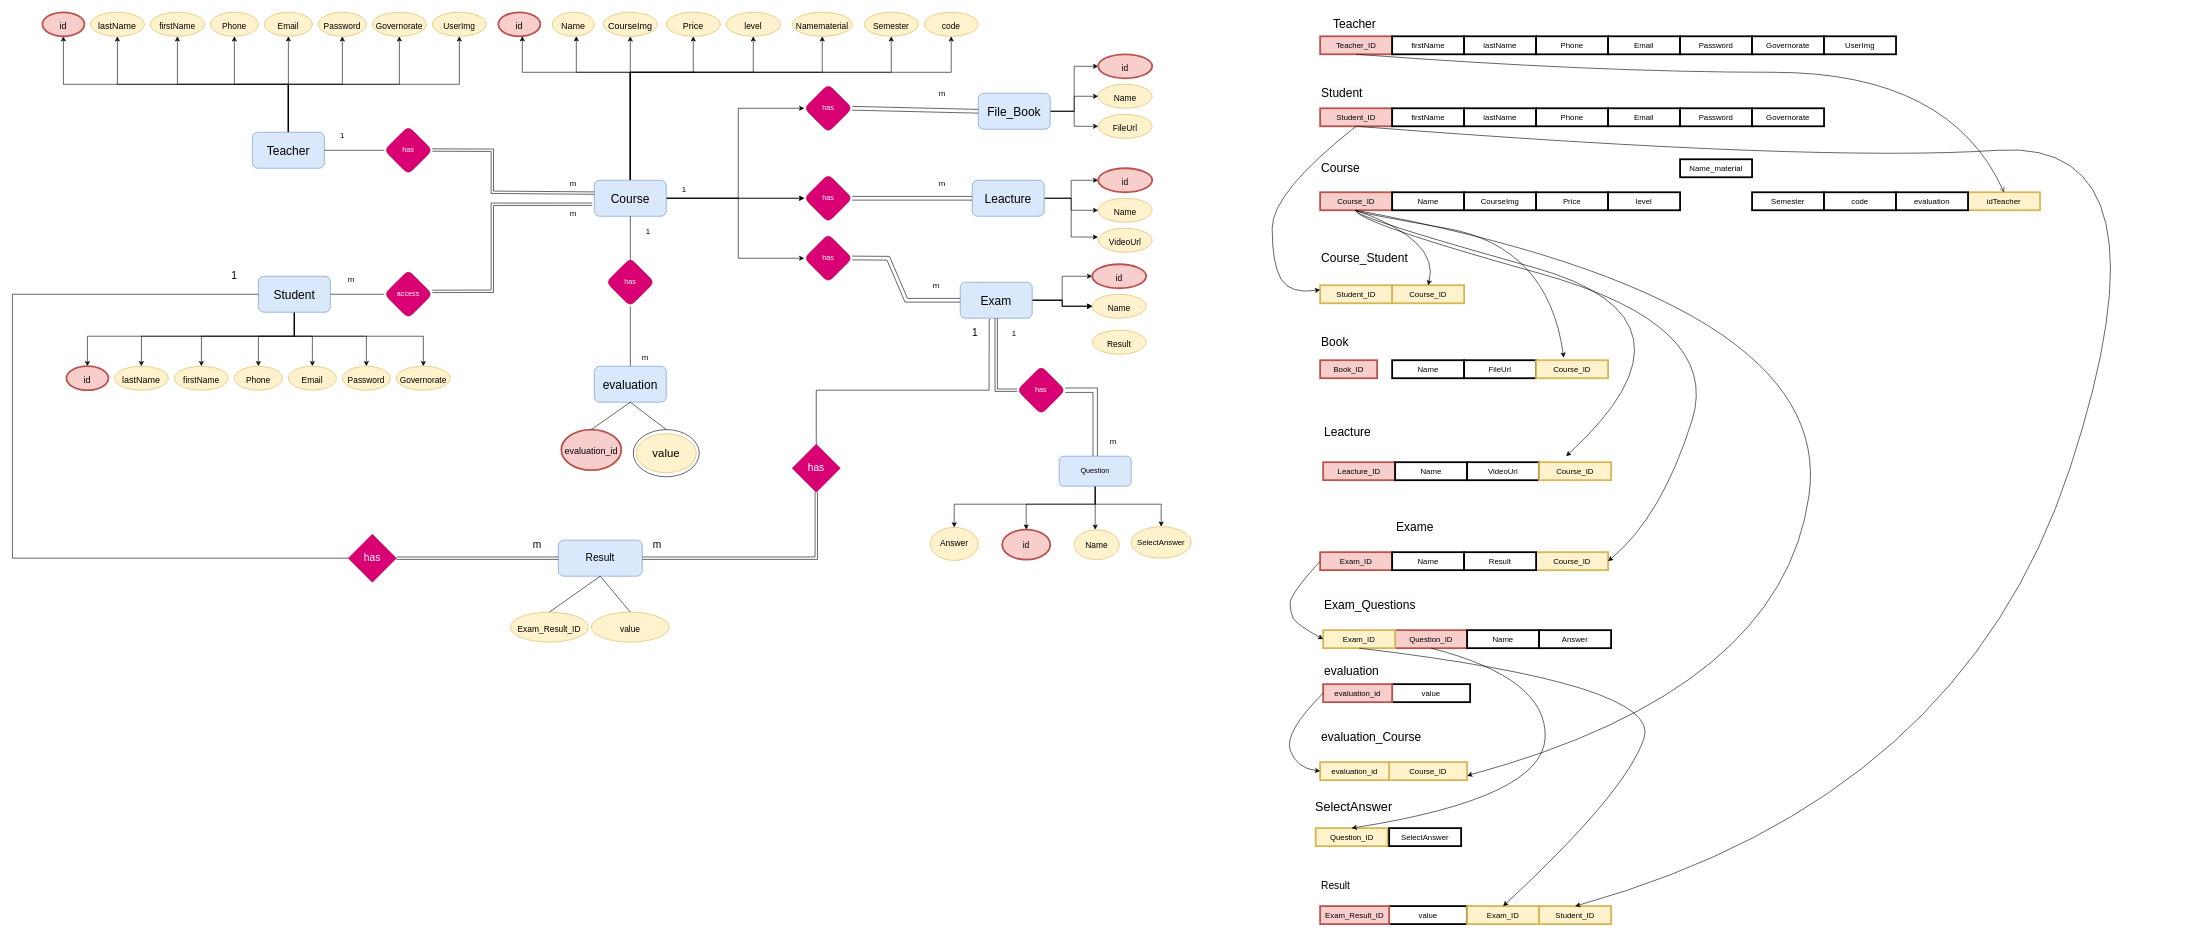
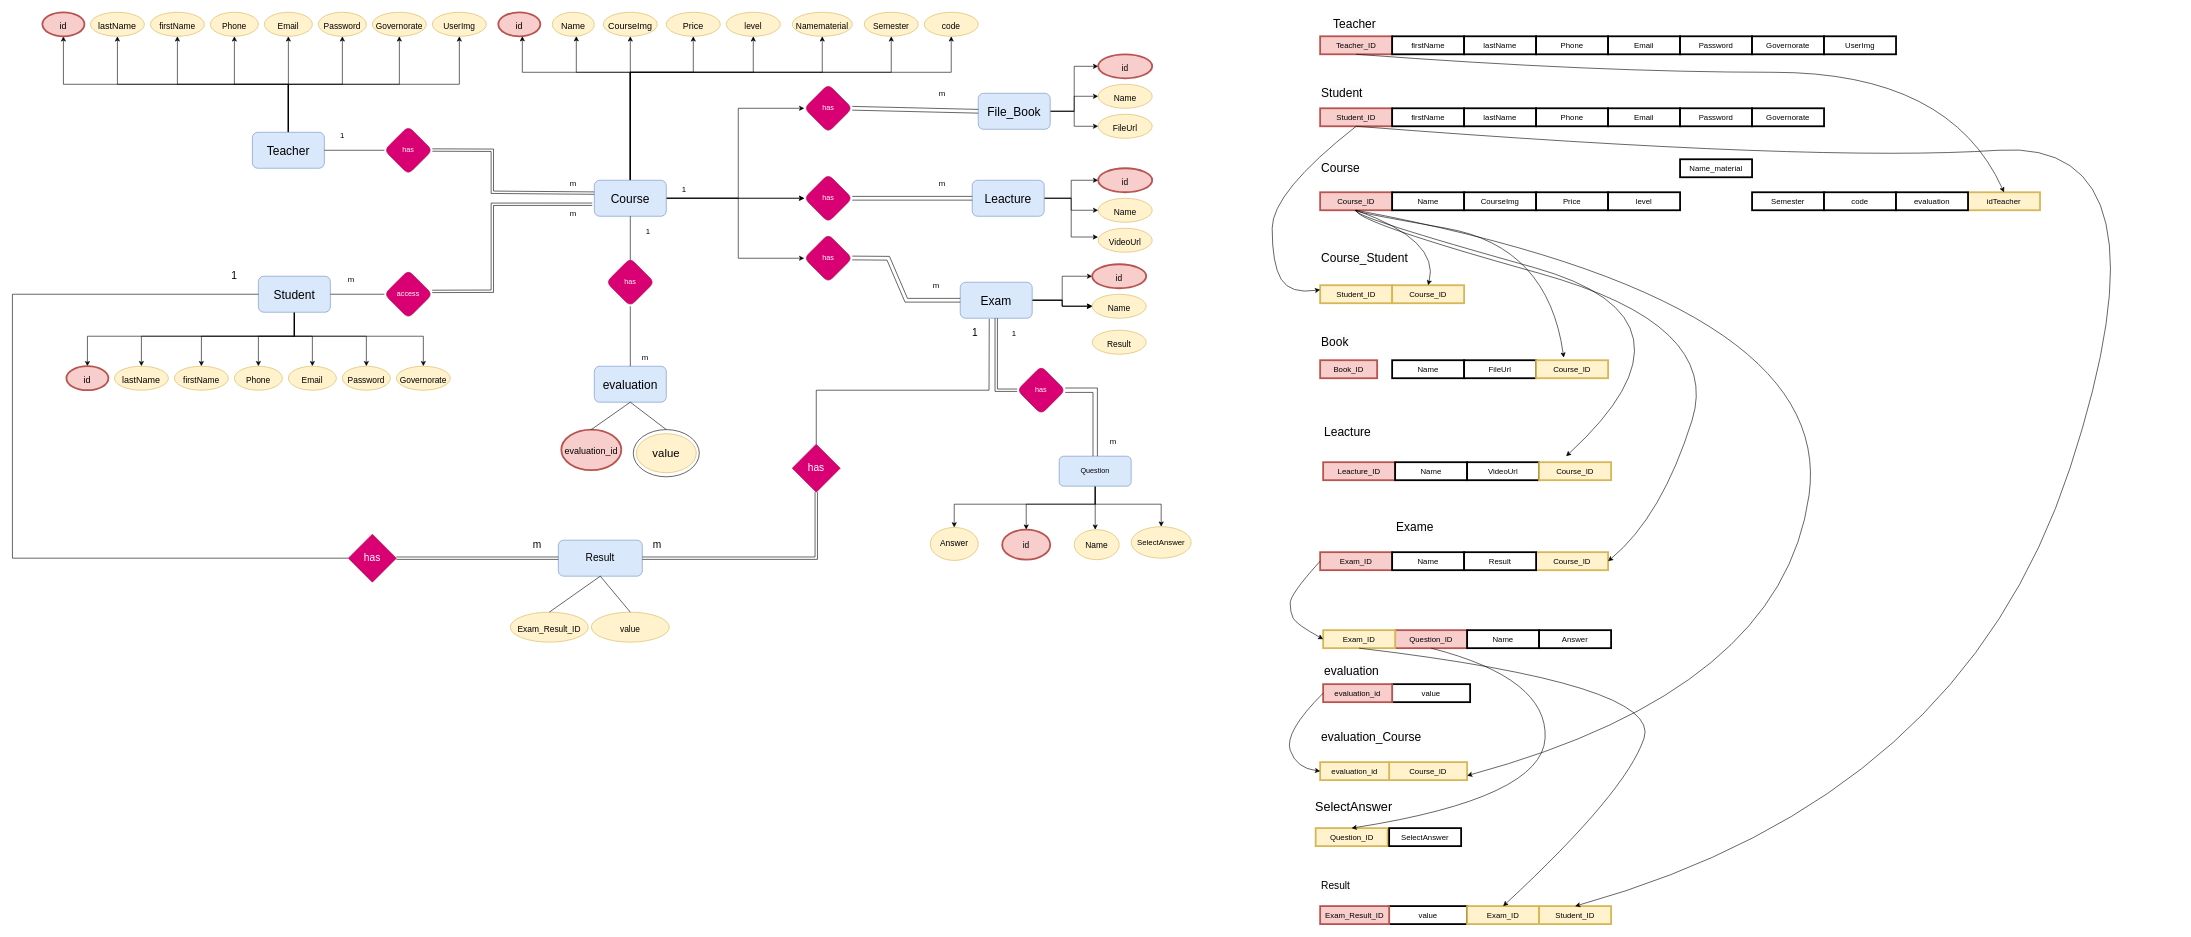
edge "Teacher_ID" -> "idTeacher": arrowhead open -> classic
node "Exam_Questions": removed
